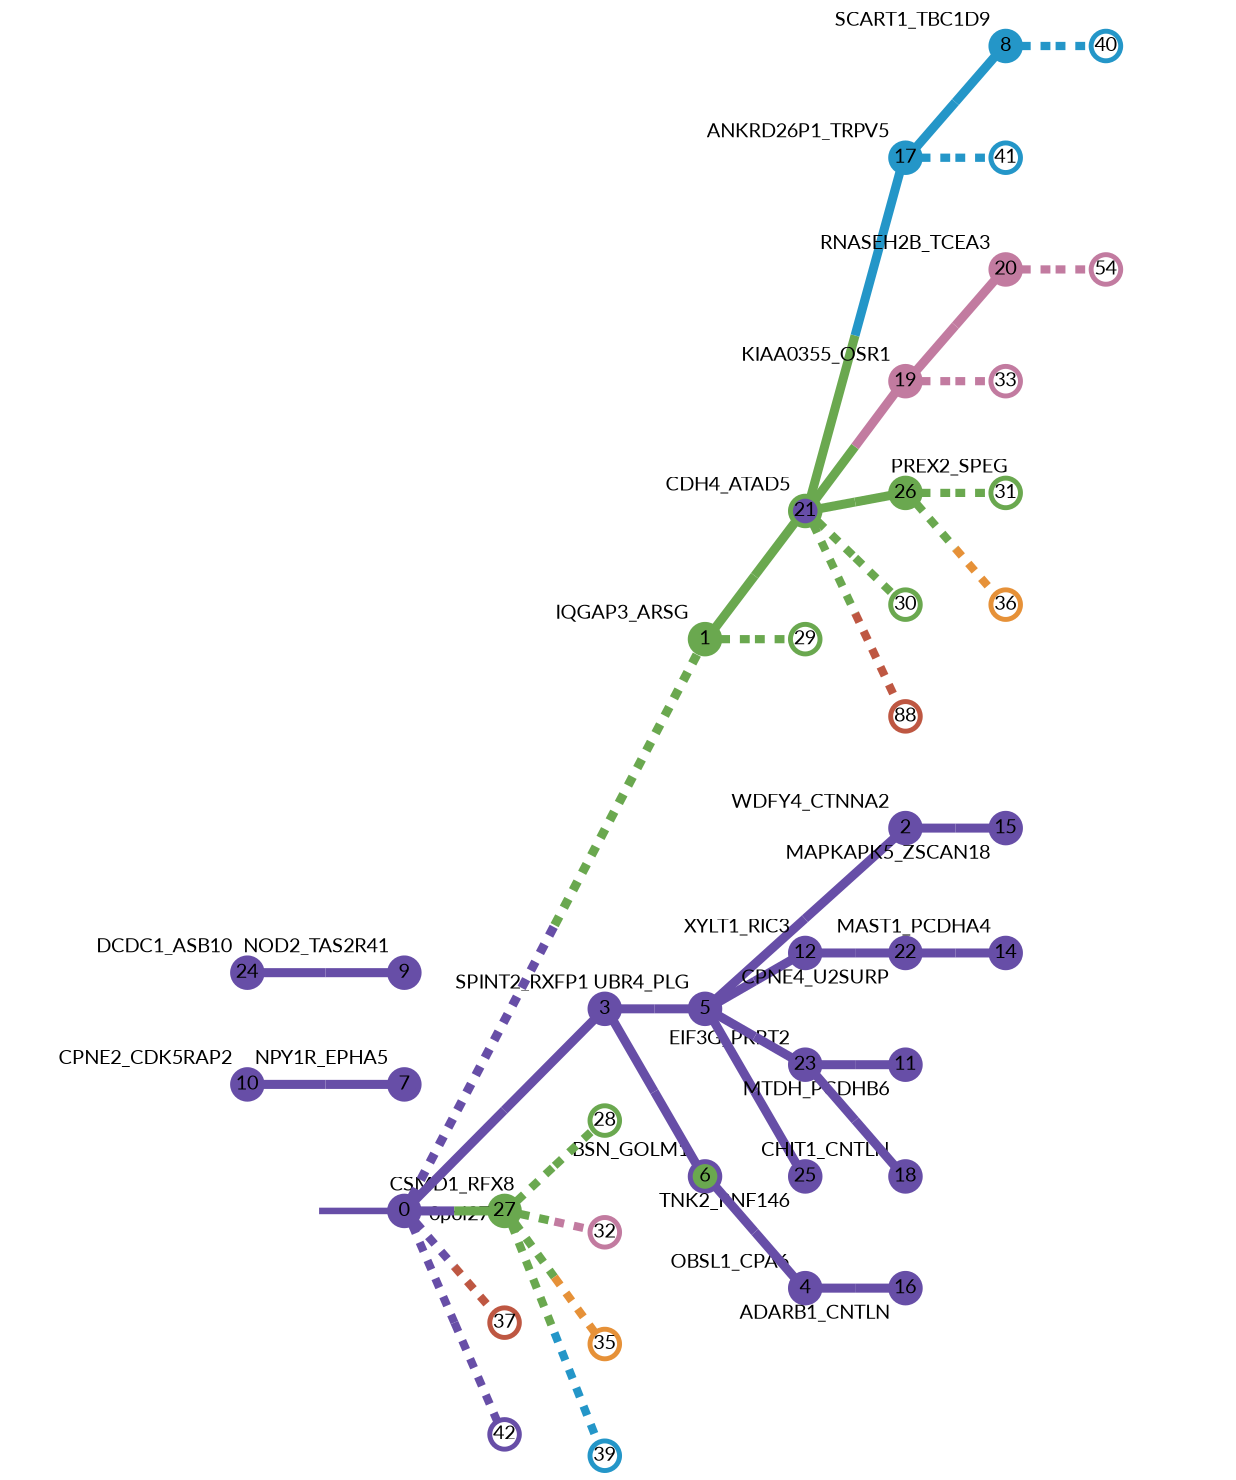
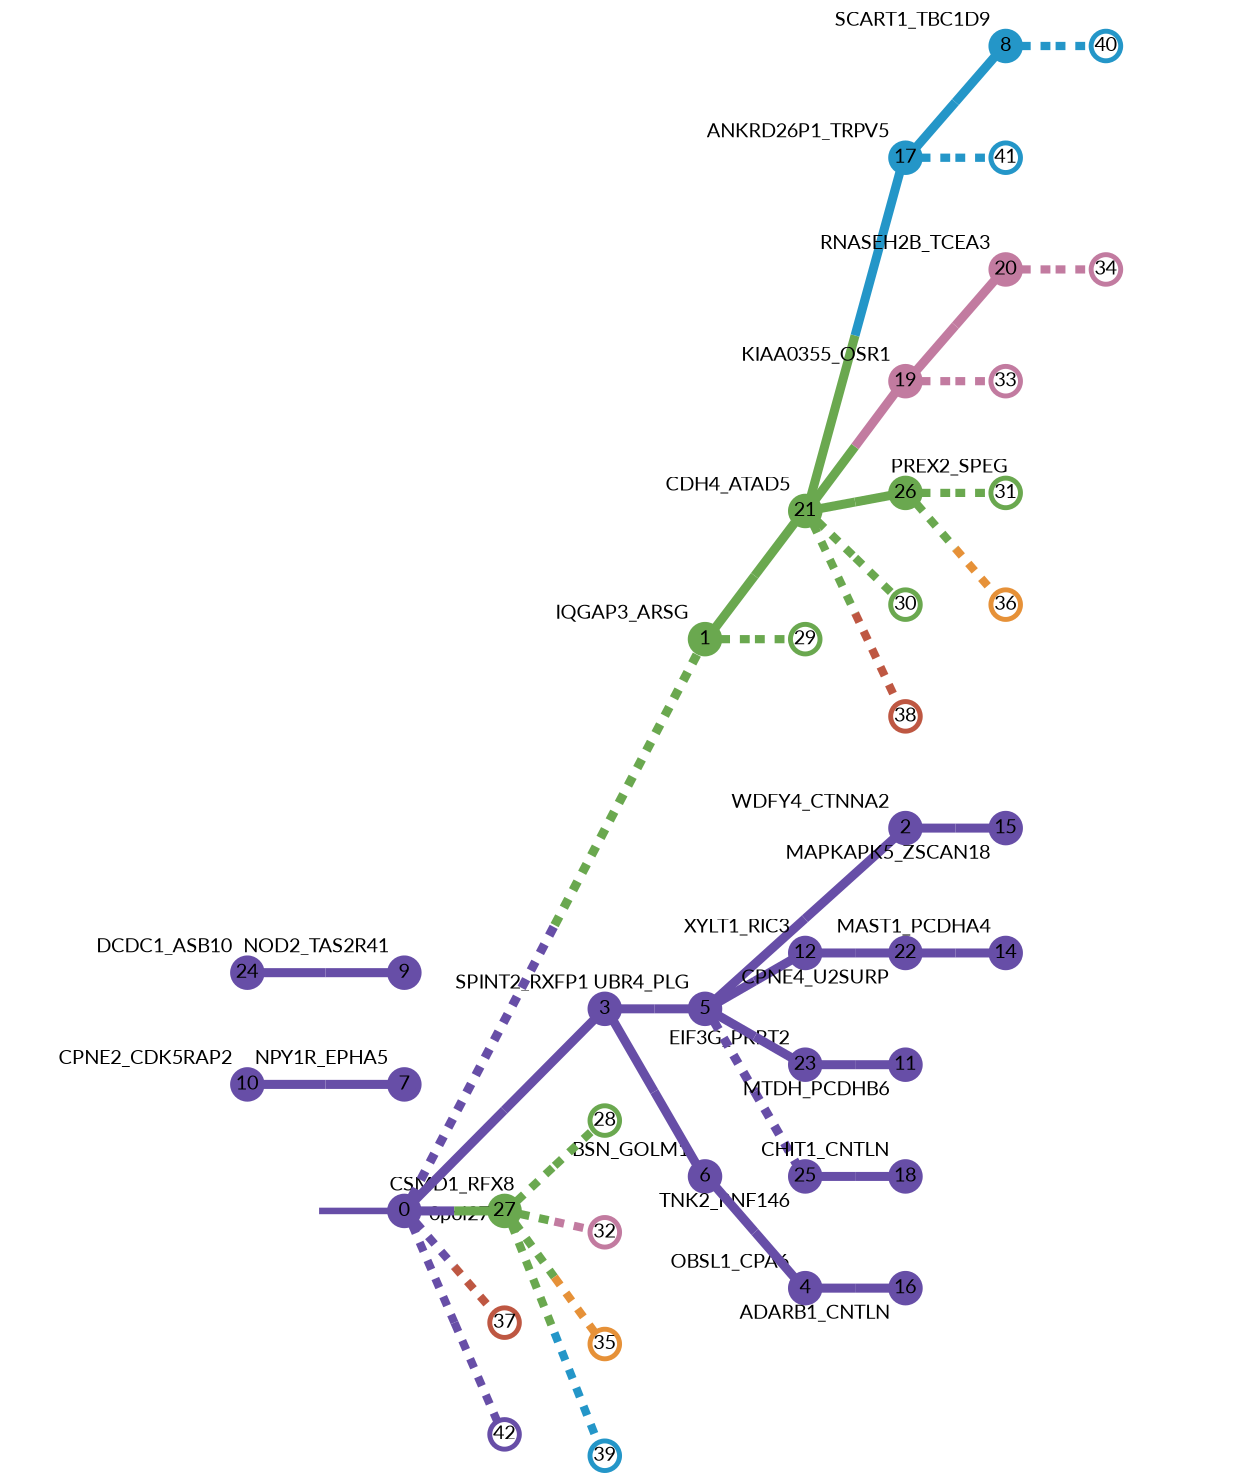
node "54": label "54" -> "34"
node "21 CDH4_ATAD5": fillcolor #674ea7ff -> #6aa84fff
node "88": label "88" -> "38"
edge "5 UBR4_PLG" -> "25 TNK2_RNF146": style solid -> dashed
edge "23 EIF3G_PRRT2" -> "18 CHIT1_CNTLN": now "25 TNK2_RNF146" -> "18 CHIT1_CNTLN"
node "6 BSN_GOLM1": fillcolor #6aa84fff -> #674ea7ff
